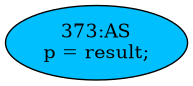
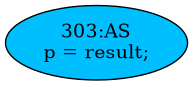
node "373:AS p = result;": label "373:AS p = result;" -> "303:AS p = result;"
